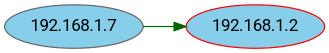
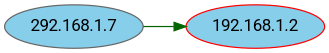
node "192.168.1.7": label "192.168.1.7" -> "292.168.1.7"
